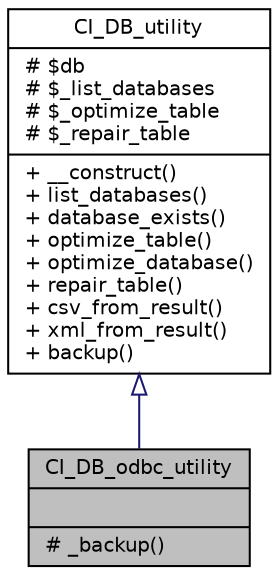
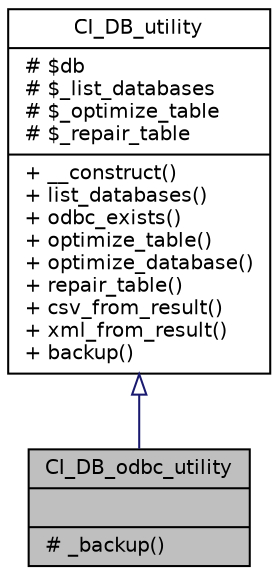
node "CI_DB_utility": text "+ database_exists()" -> "+ odbc_exists()"
